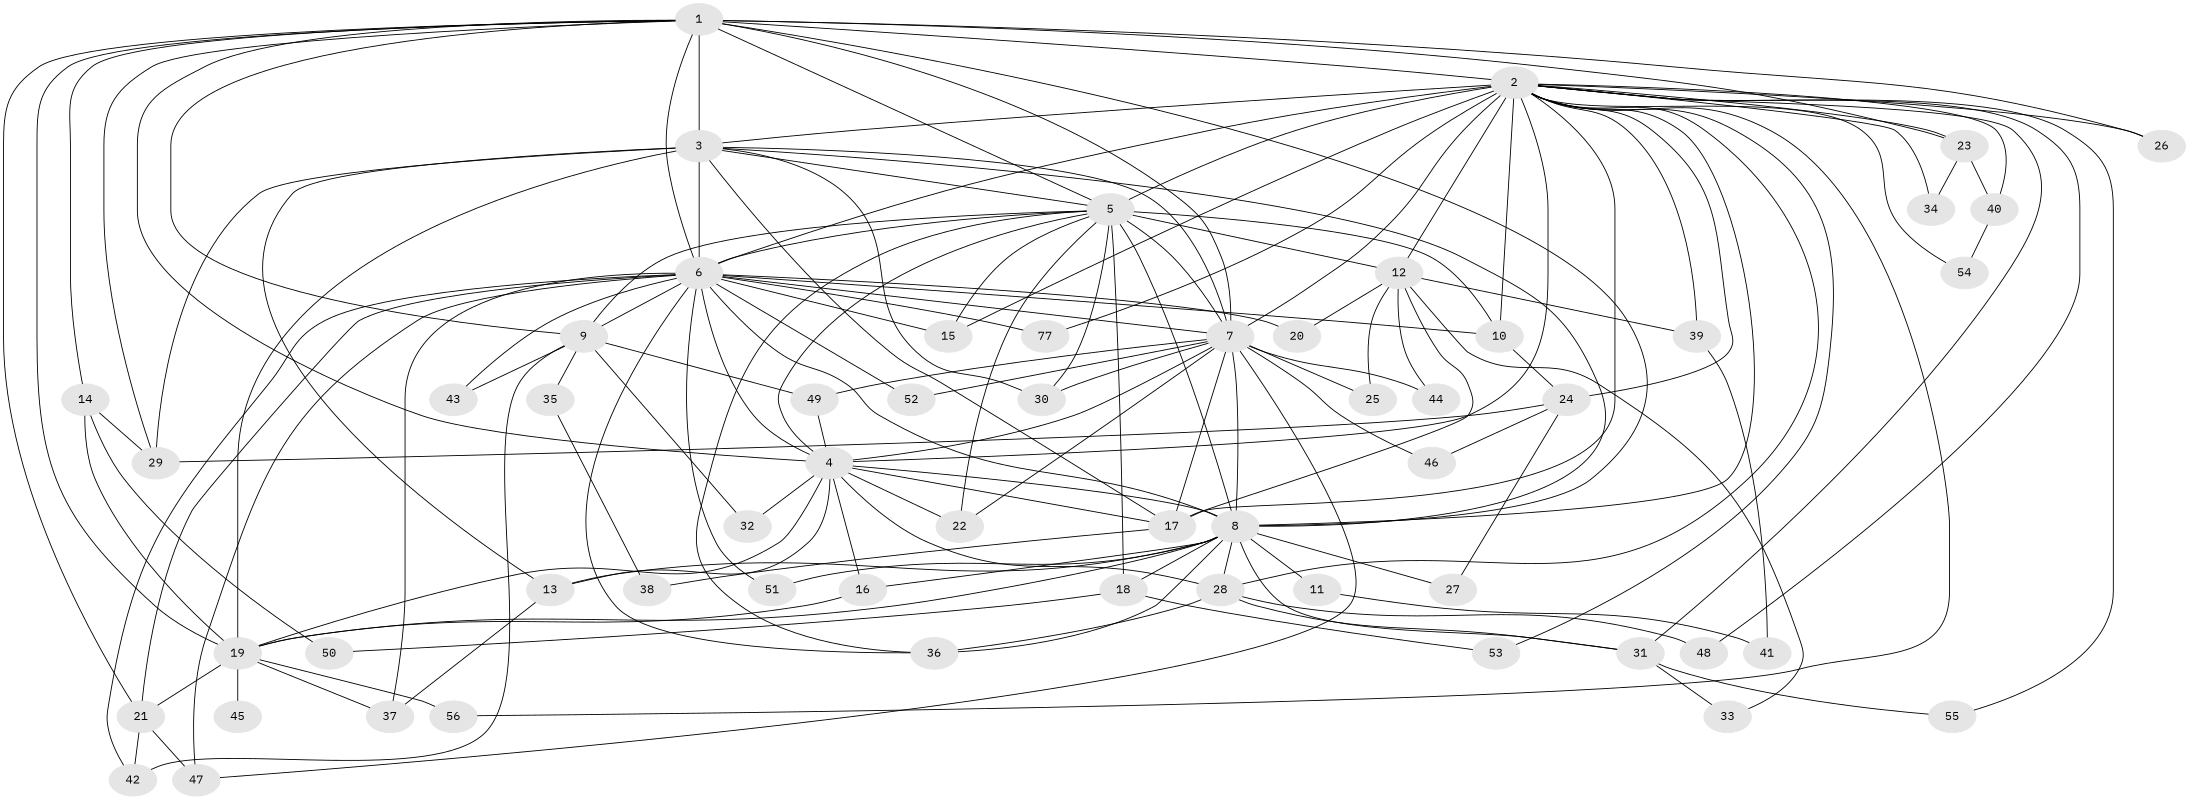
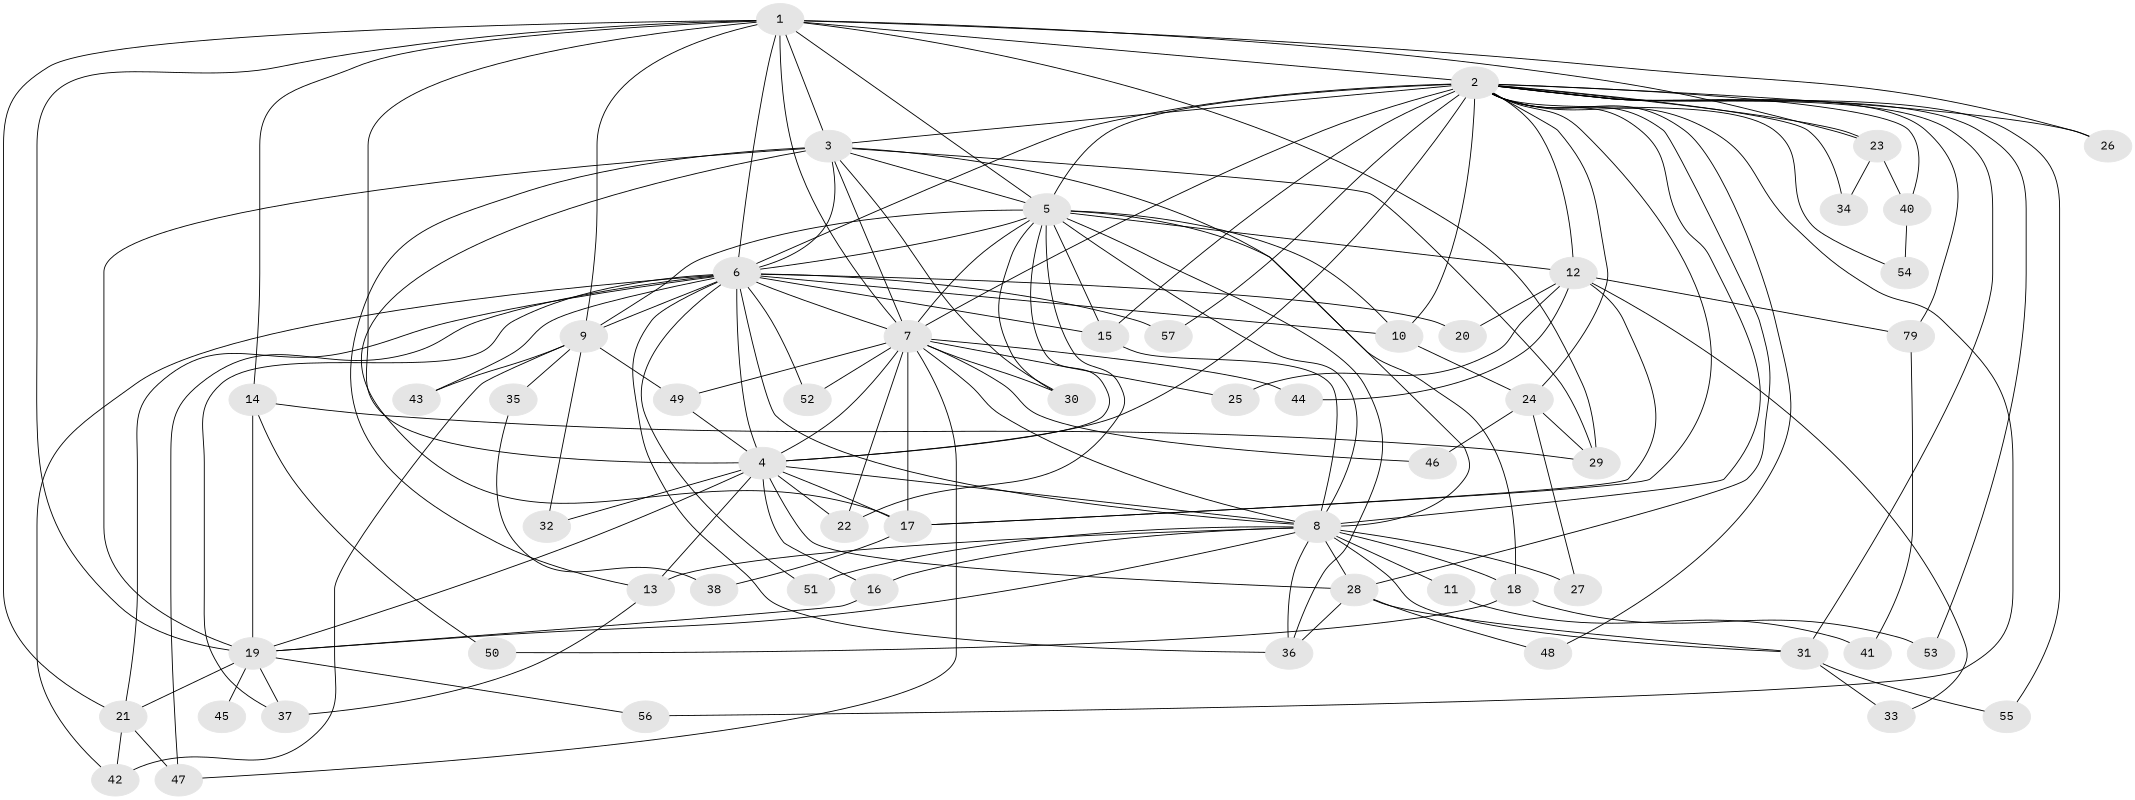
edge "1" -- "8": now "15" -- "8"
node "77": label "77" -> "57"
node "39": label "39" -> "79"
